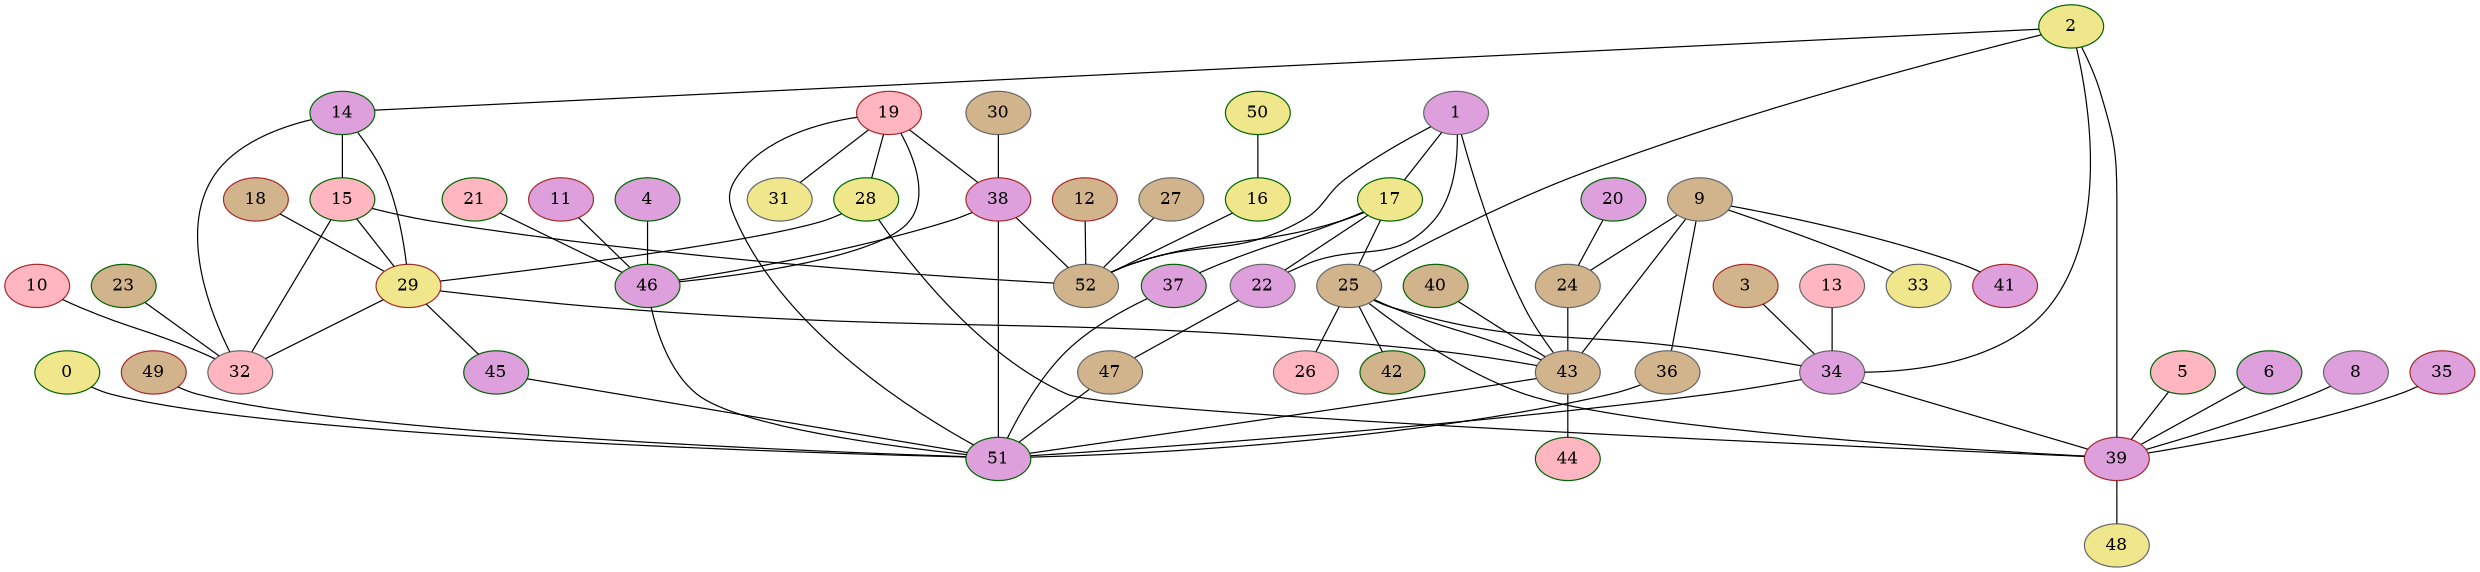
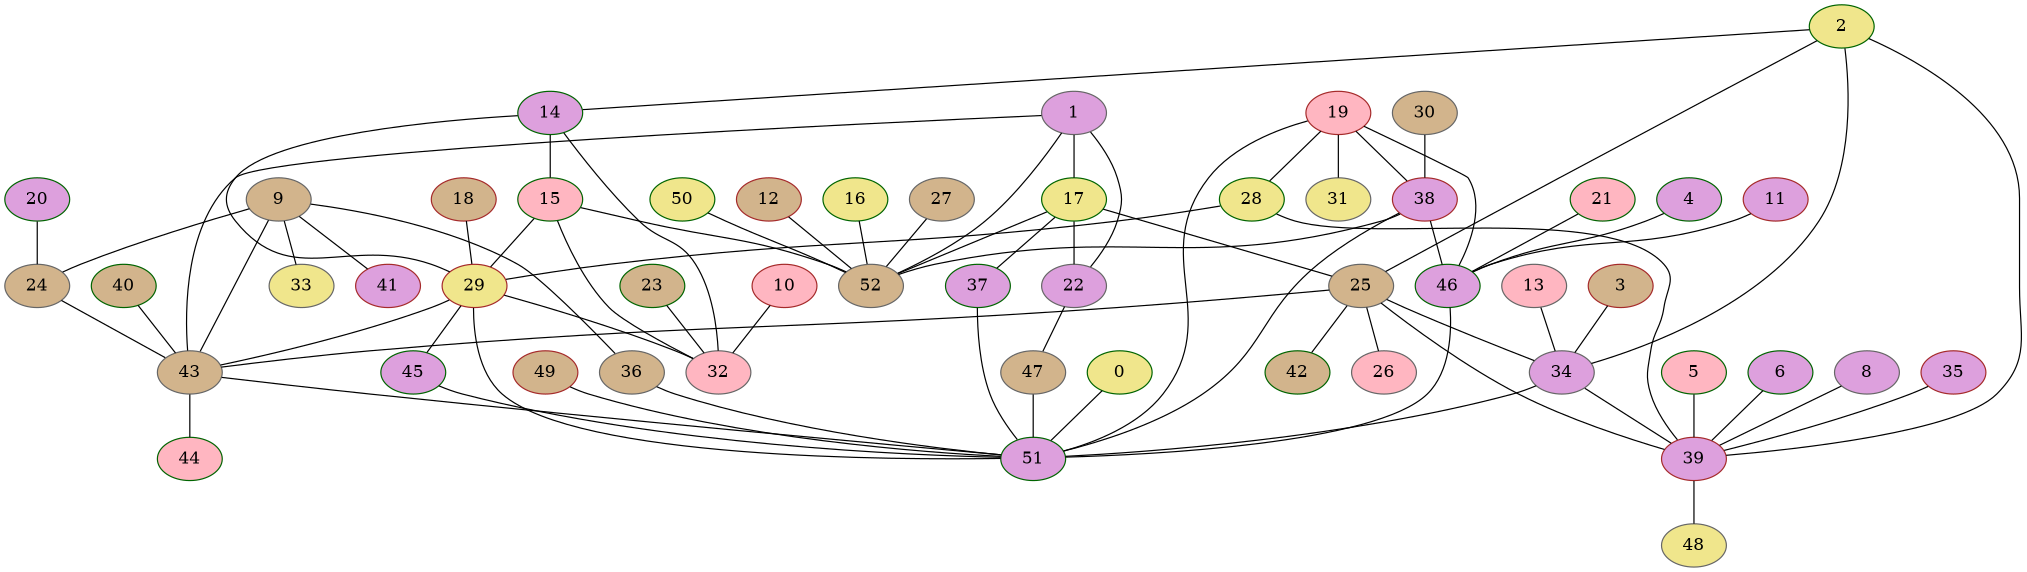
edge "50" -- "16": now "50" -- "52"
edge "29" -- "51": added
